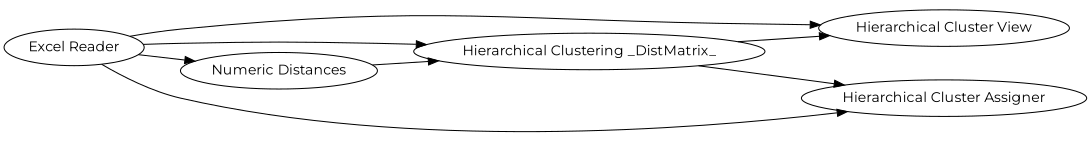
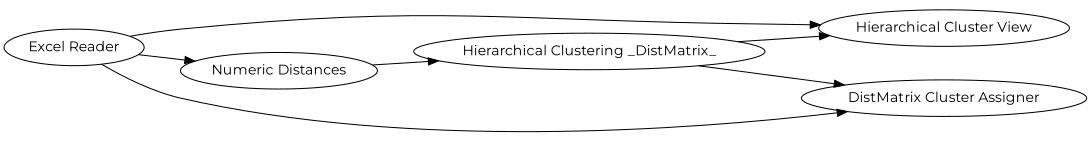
edge "Excel Reader" -> "Hierarchical Clustering _DistMatrix_": removed
node "Hierarchical Cluster Assigner": label "Hierarchical Cluster Assigner" -> "DistMatrix Cluster Assigner"
